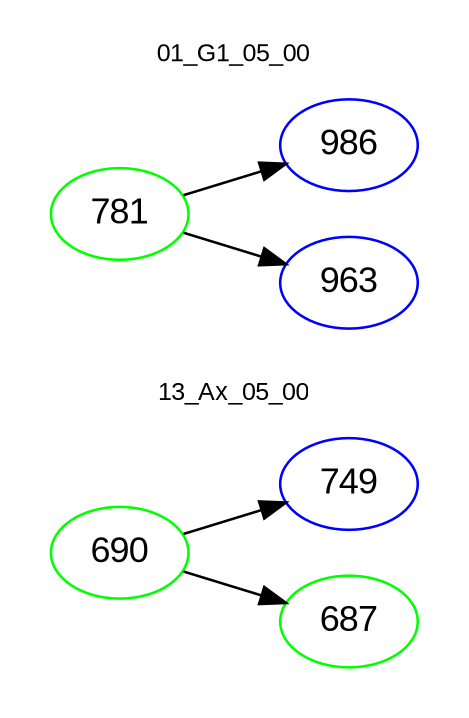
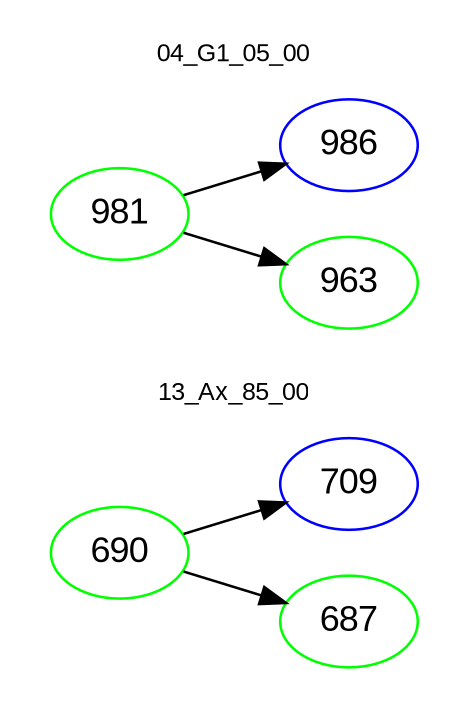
cluster "01_G1_05_00": label "01_G1_05_00" -> "04_G1_05_00"
node "781": label "781" -> "981"
node "963": color blue -> green
cluster "13_Ax_05_00": label "13_Ax_05_00" -> "13_Ax_85_00"
node "749": label "749" -> "709"
